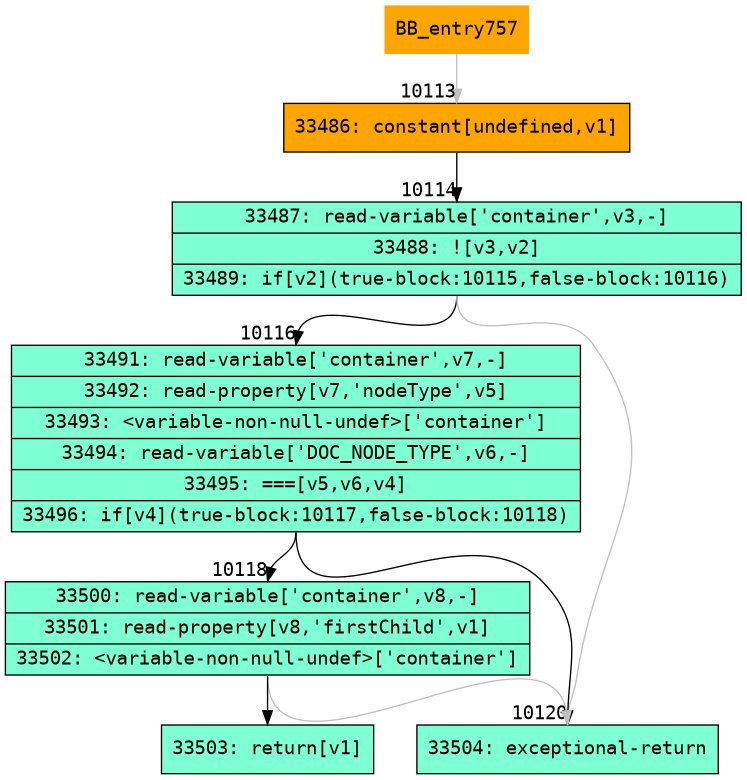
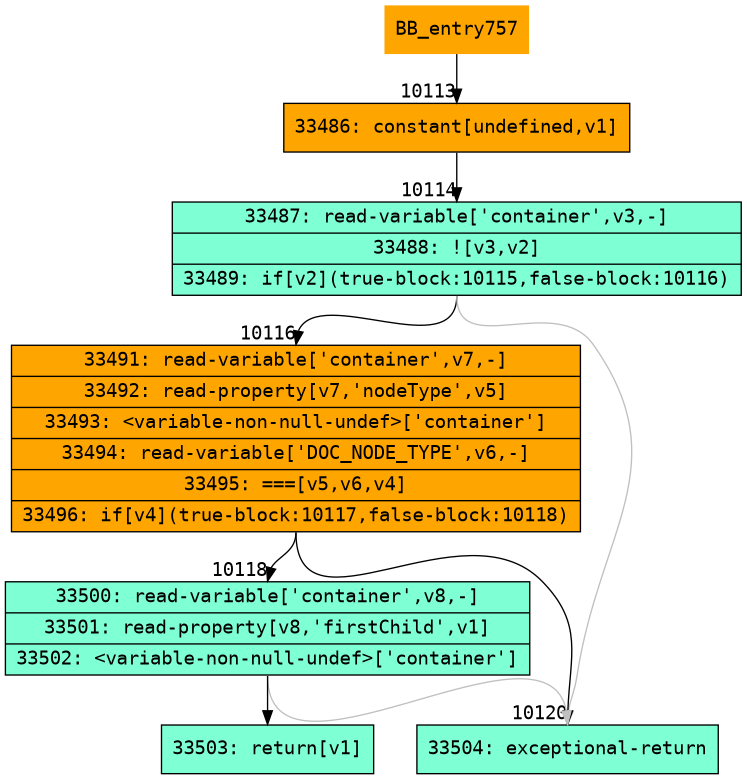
edge "BB_entry757" -> "33486: constant[undefined,v1]": color gray -> black
node "33491: read-variable['container',v7,-]": fillcolor aquamarine -> orange
